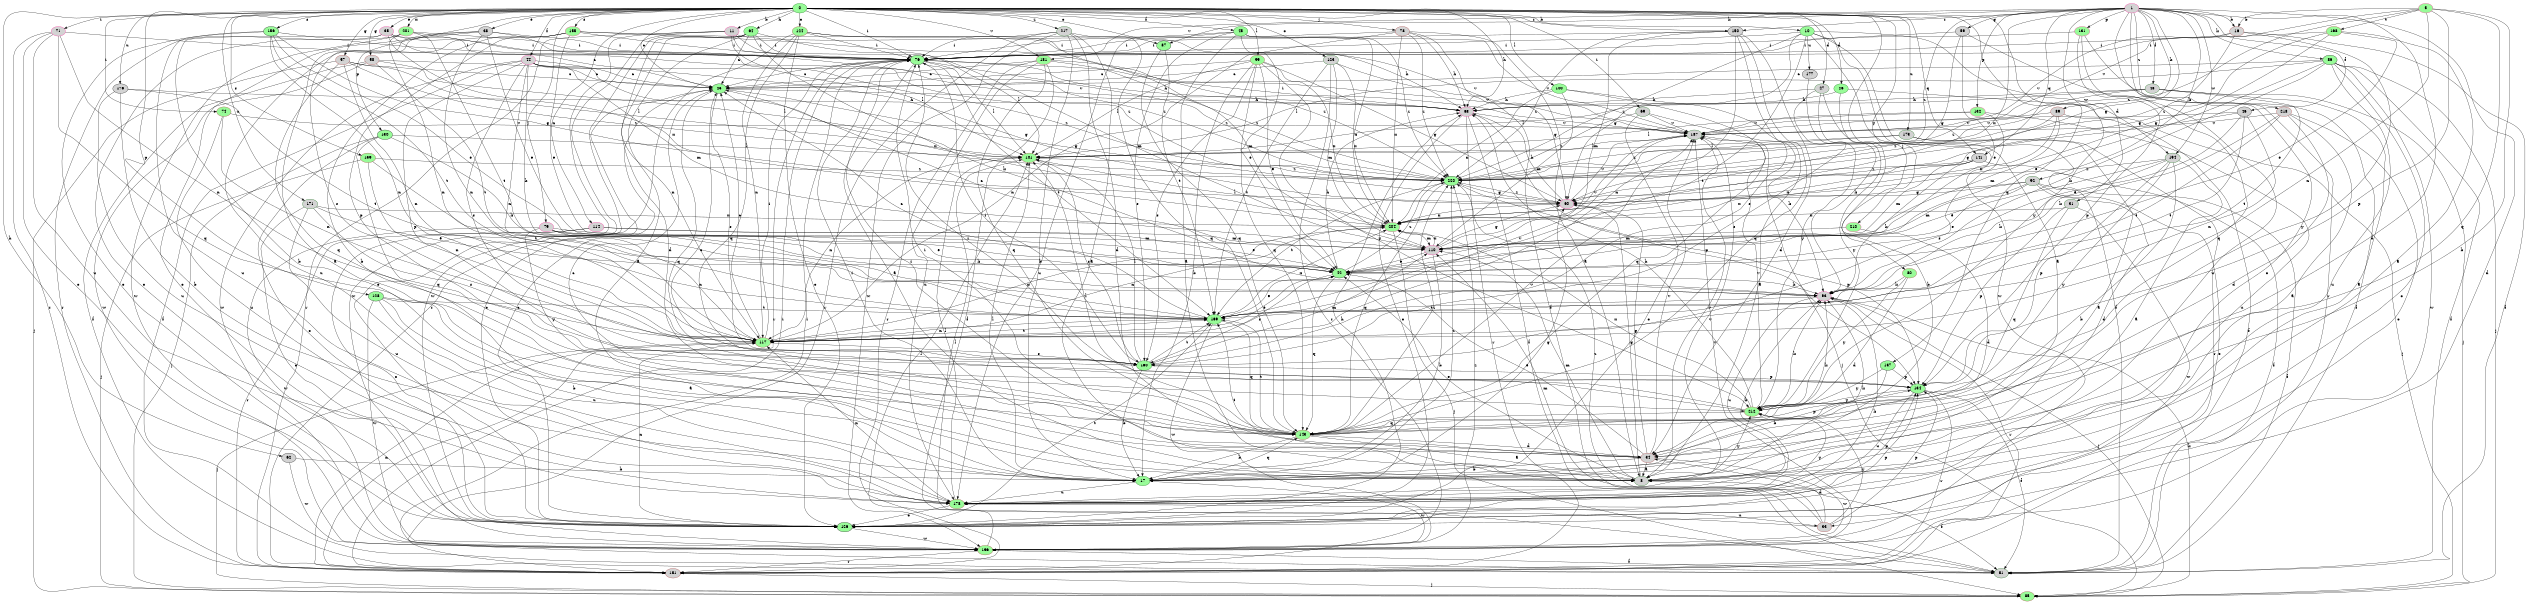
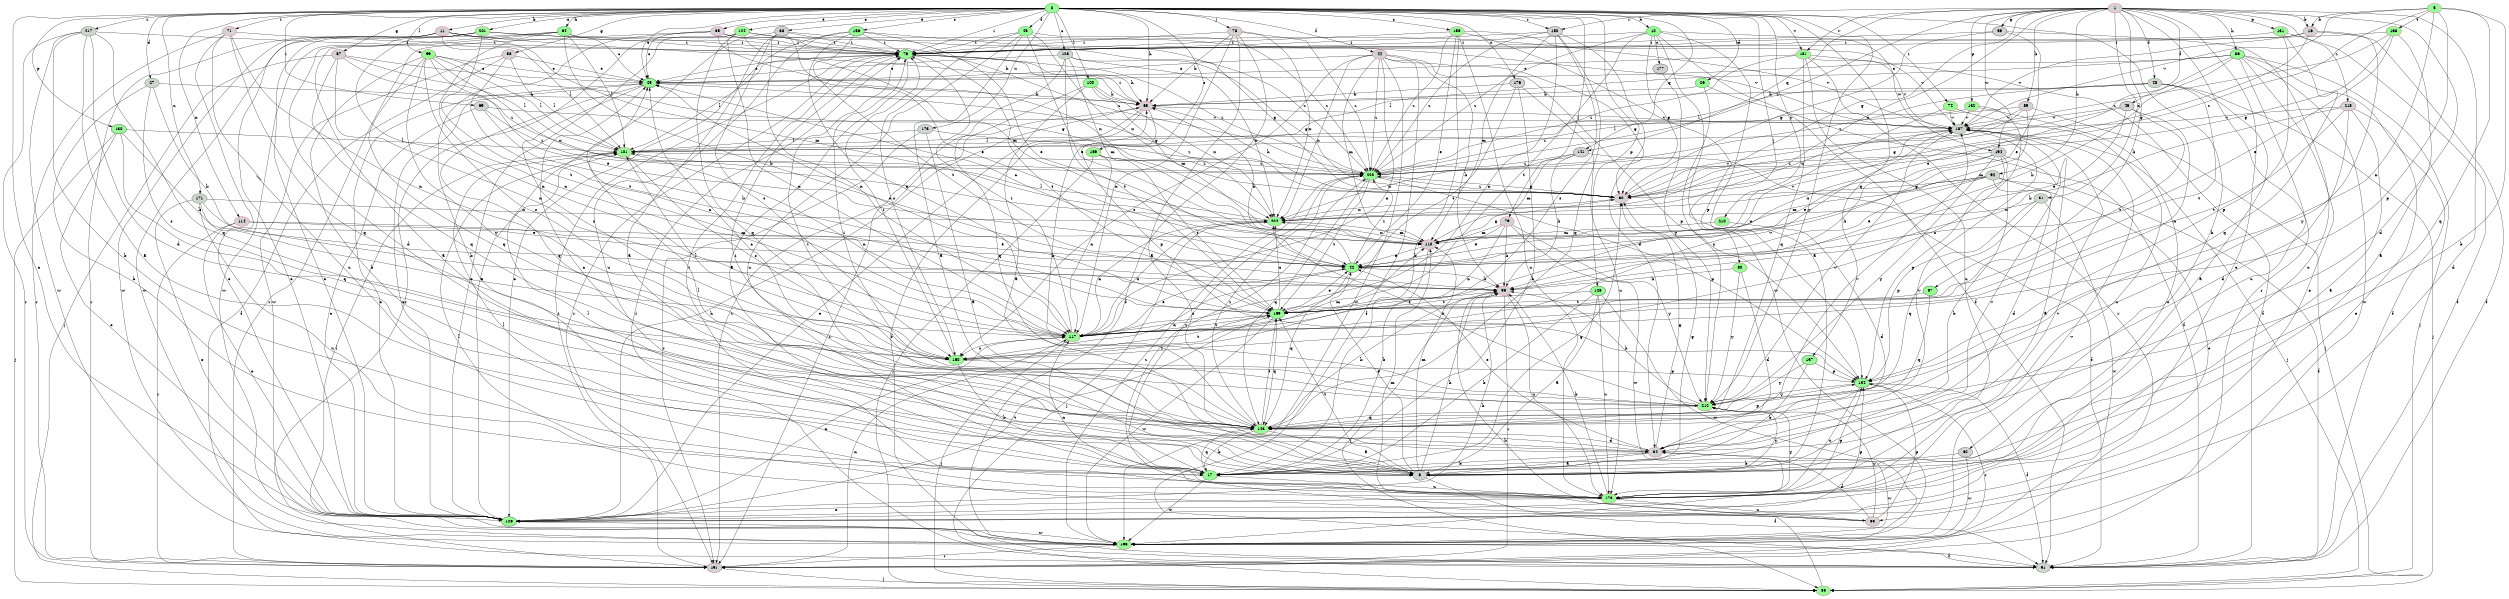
edge "0" -> "87": now "0" -> "126"
edge "5" -> "220": now "5" -> "60"
